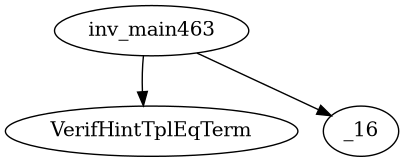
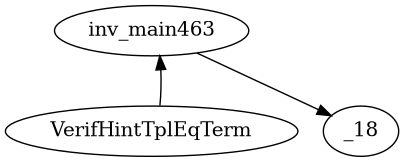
edge "inv_main463" -> "VerifHintTplEqTerm": reversed
node "_16": label "_16" -> "_18"
